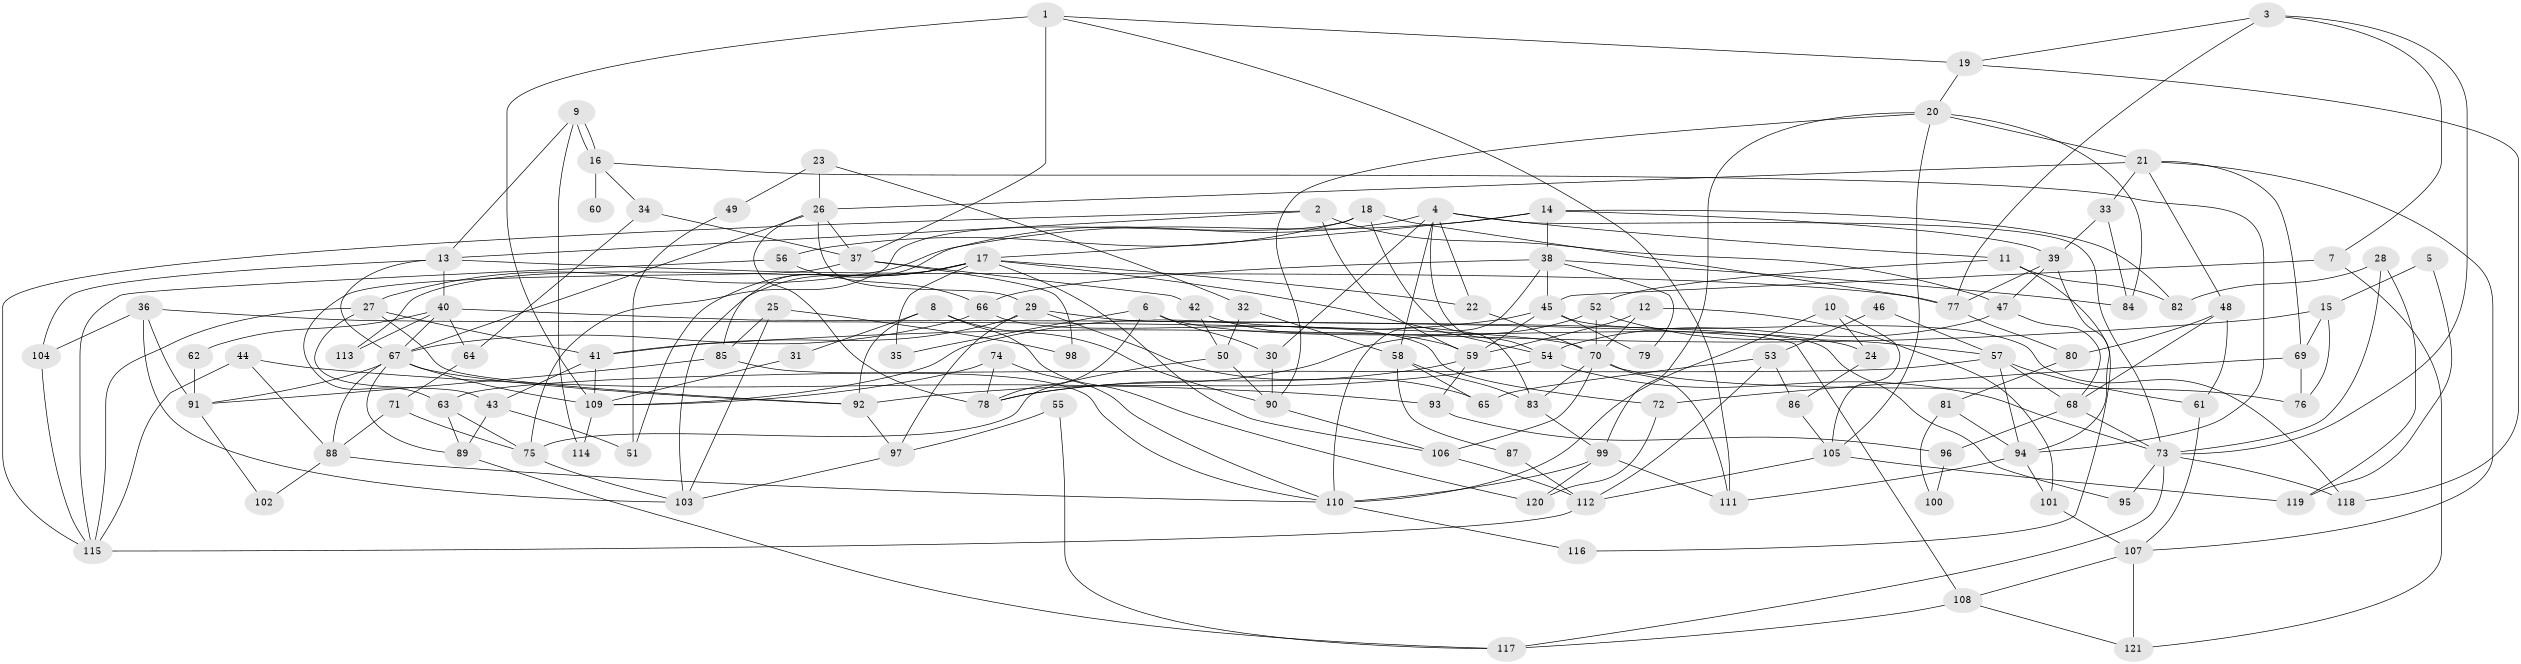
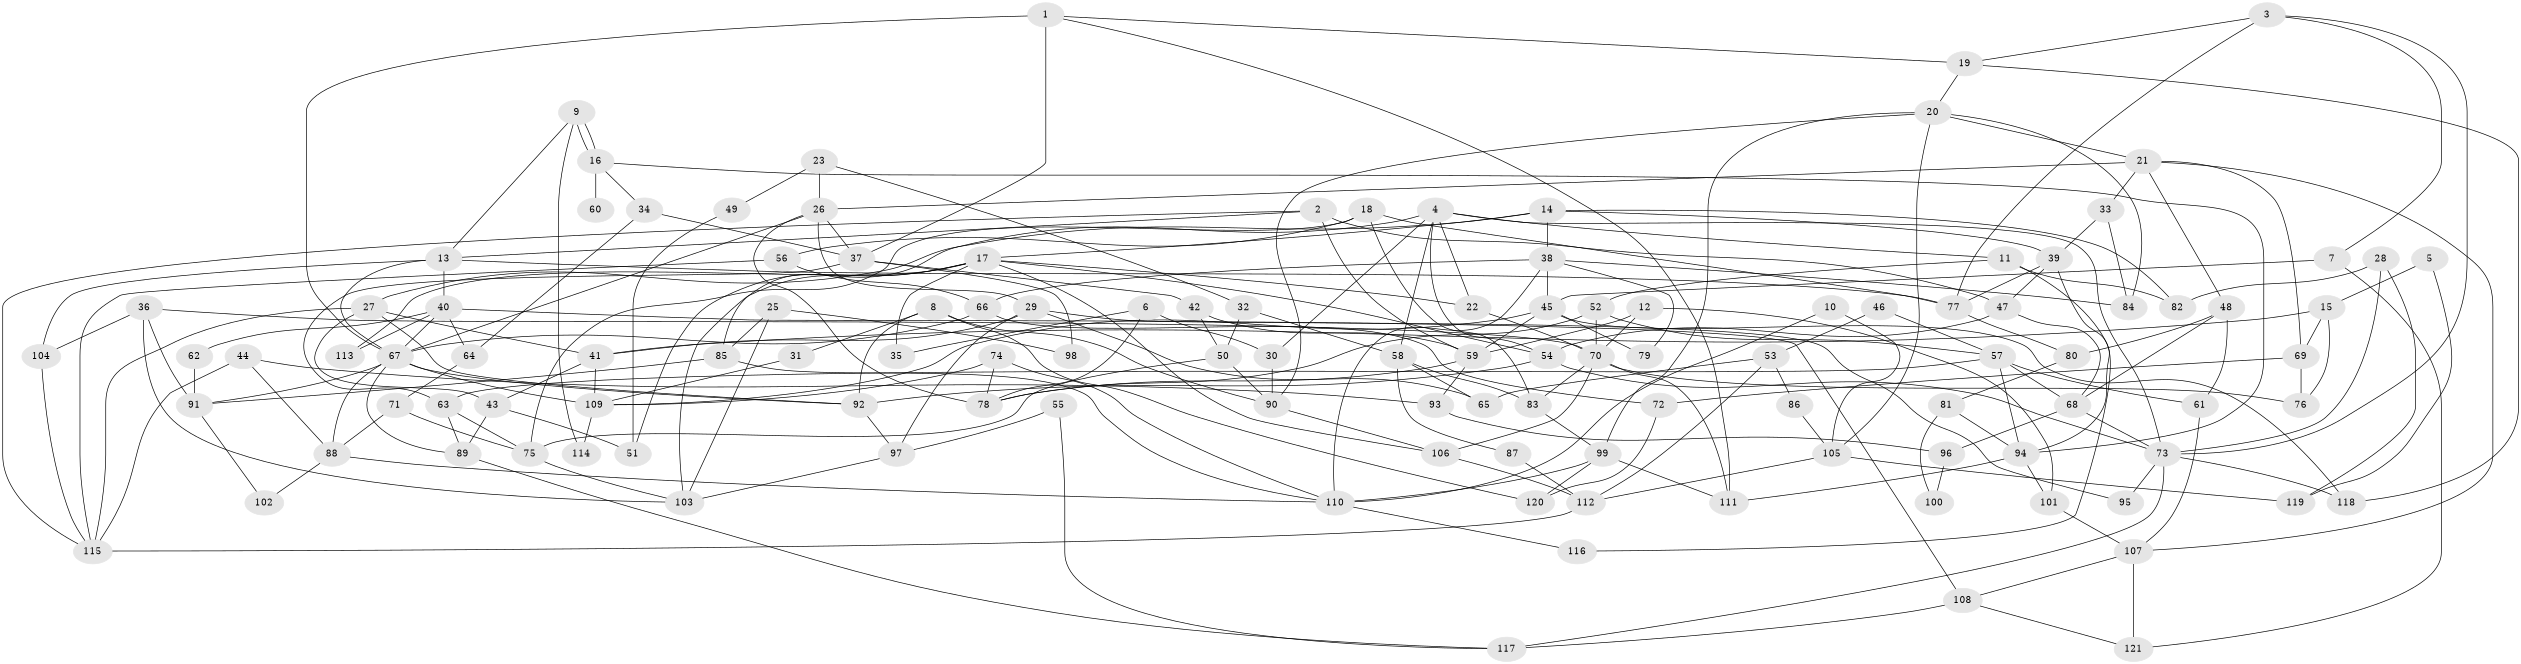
edge "1" -- "109": now "1" -- "67"
node "24": removed
